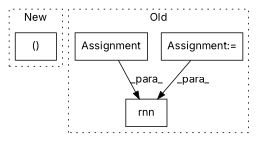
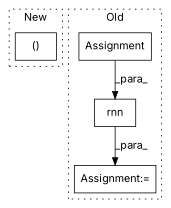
edge "Assignment:=" -> "rnn": reversed
